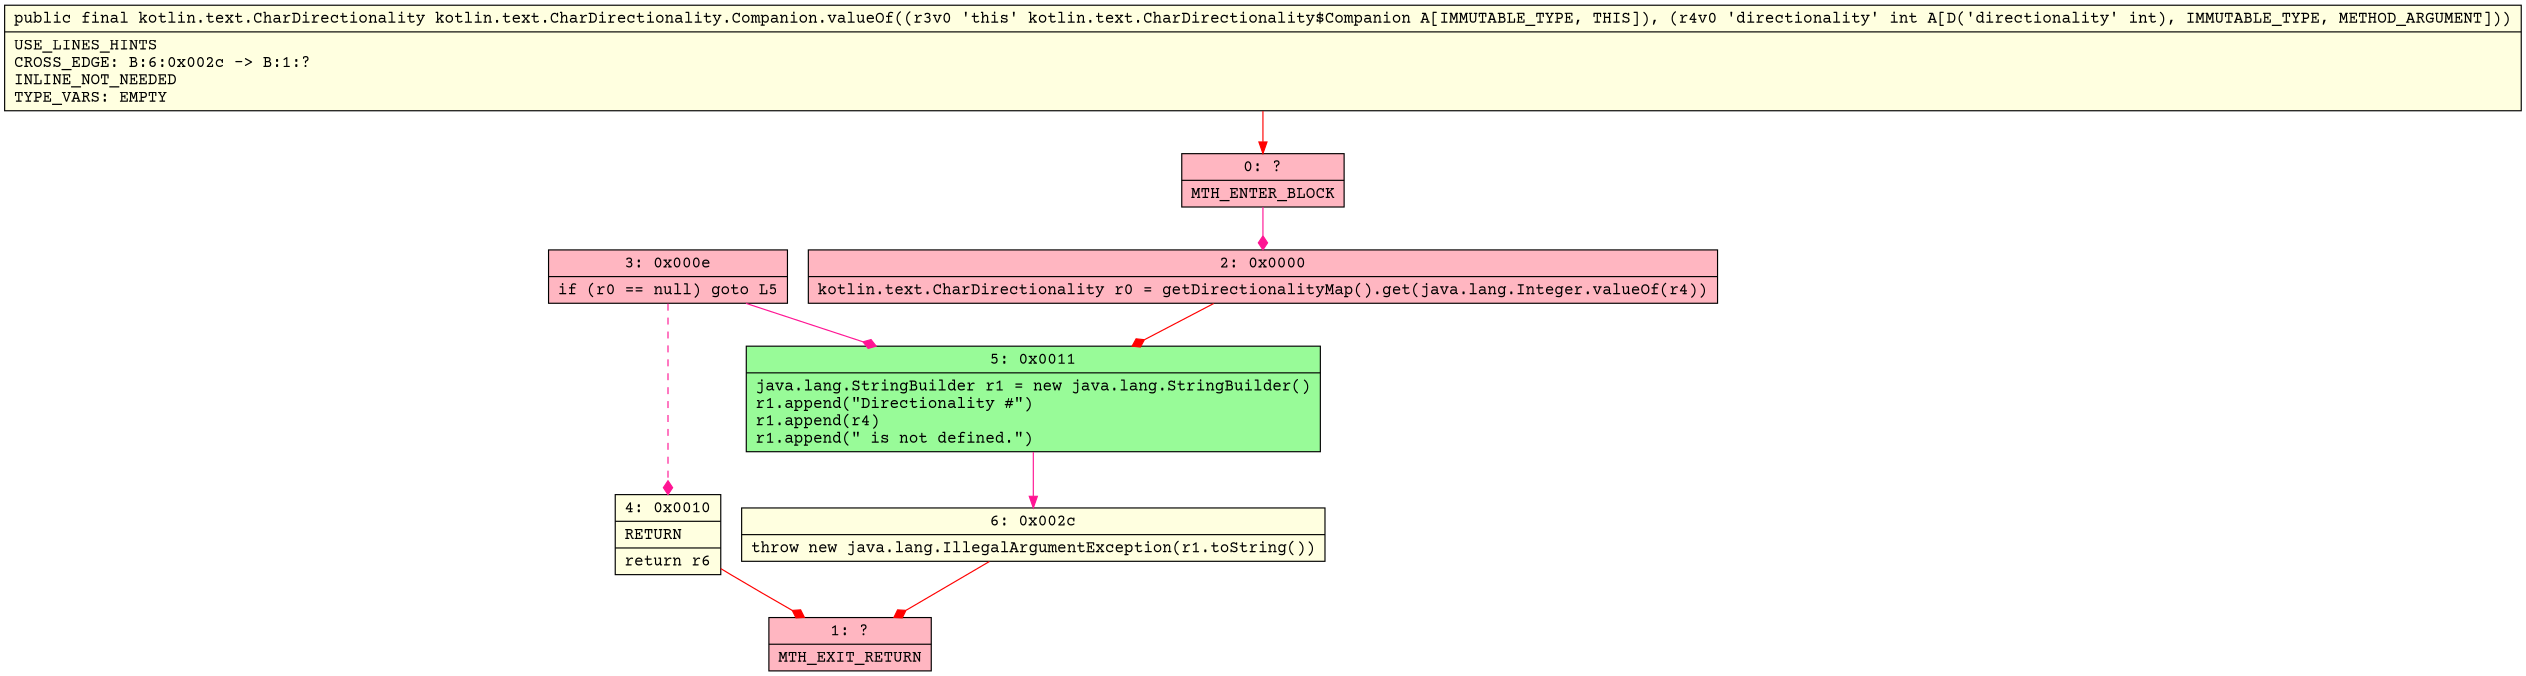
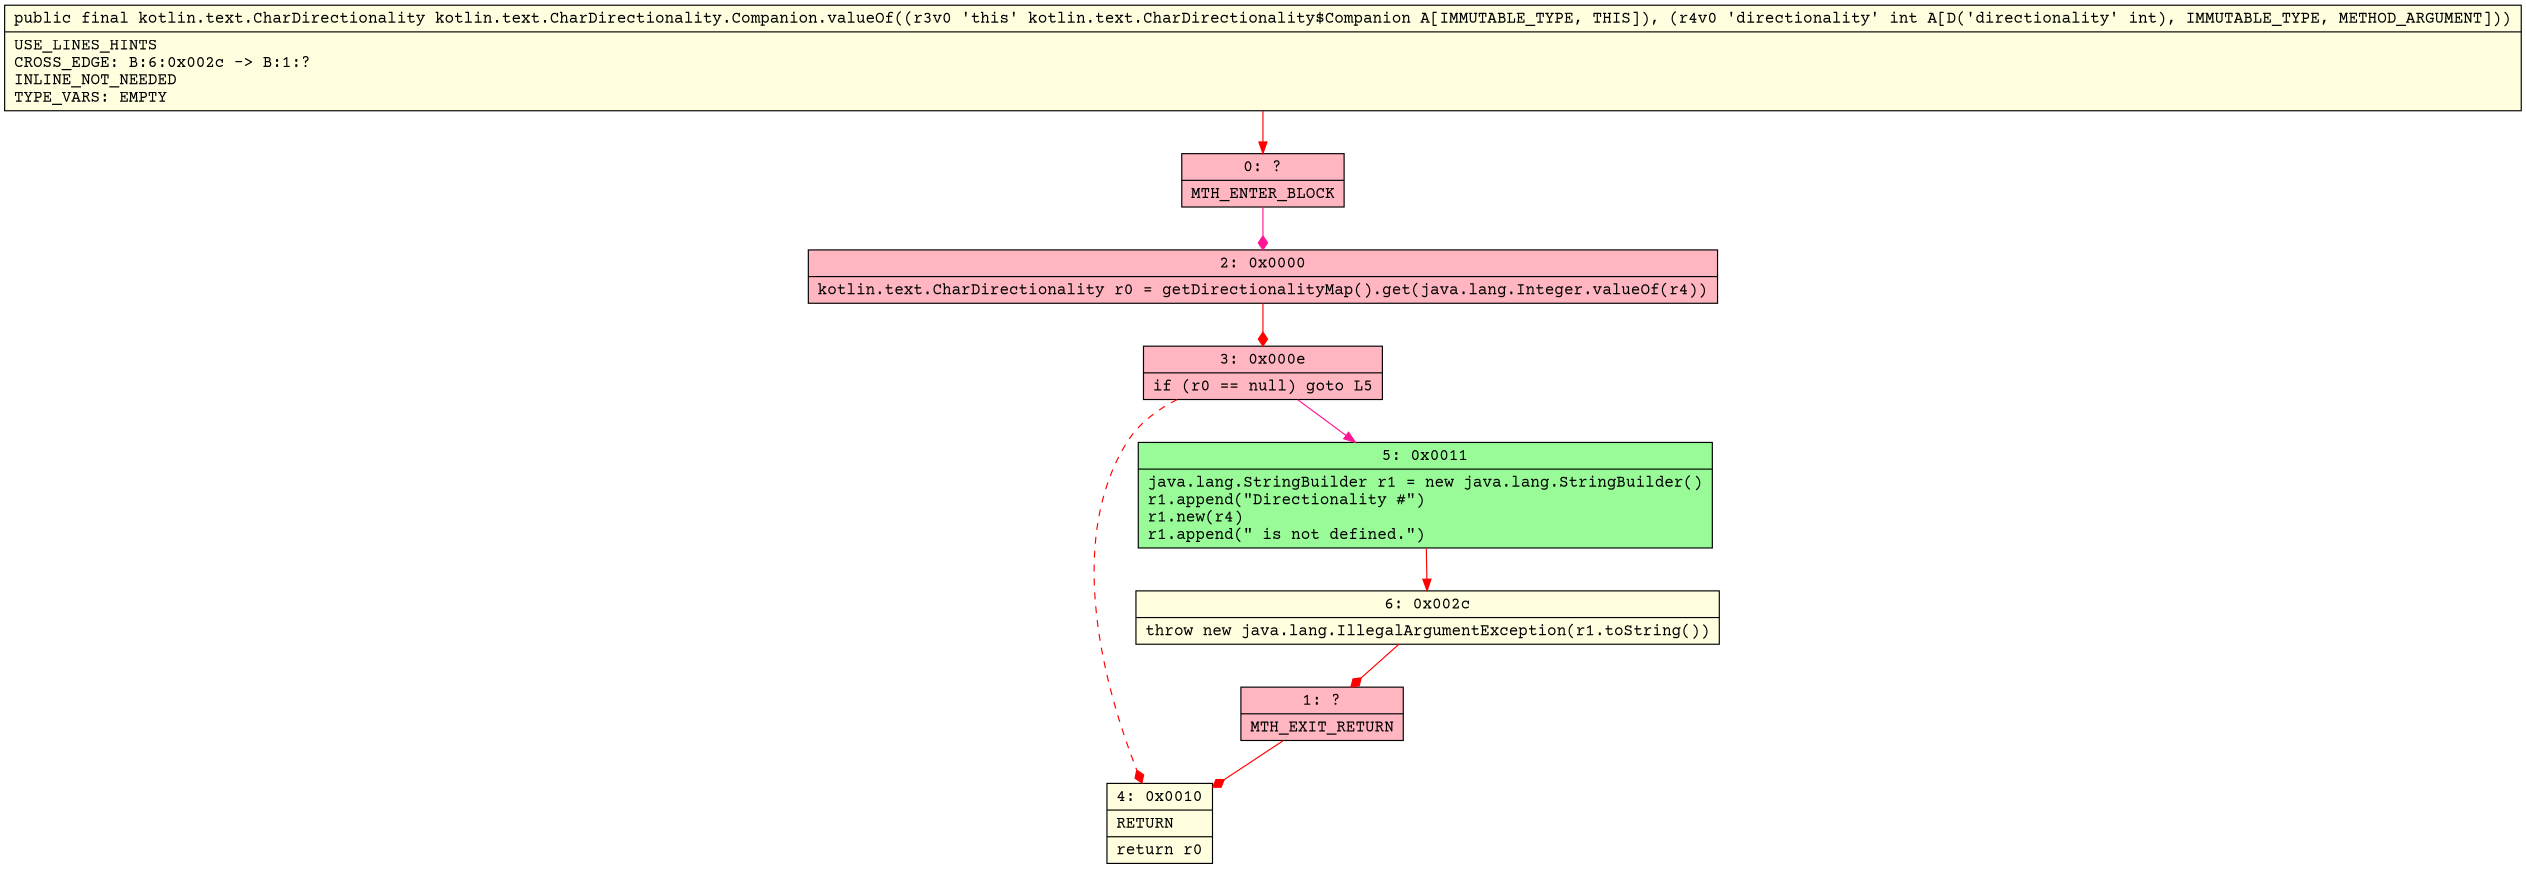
edge "2: 0x0000" -> "5: 0x0011": now "2: 0x0000" -> "3: 0x000e"
edge "3: 0x000e" -> "5: 0x0011": arrowhead diamond -> normal
edge "3: 0x000e" -> "4: 0x0010": color deeppink -> red
node "5: 0x0011": text "r1.append(r4)" -> "r1.new(r4)"
edge "5: 0x0011" -> "6: 0x002c": color deeppink -> red
node "4: 0x0010": text "return r6" -> "return r0"
edge "4: 0x0010" -> "1: ?": reversed
